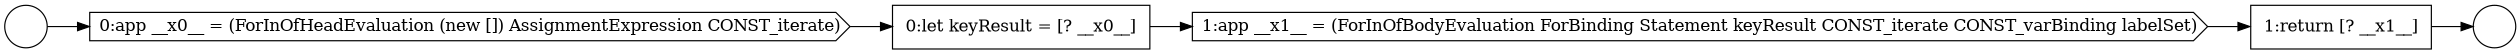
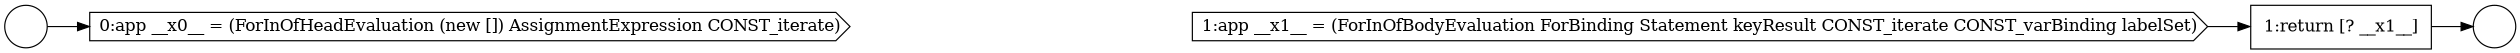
node "0:let keyResult = [? __x0__]": removed
